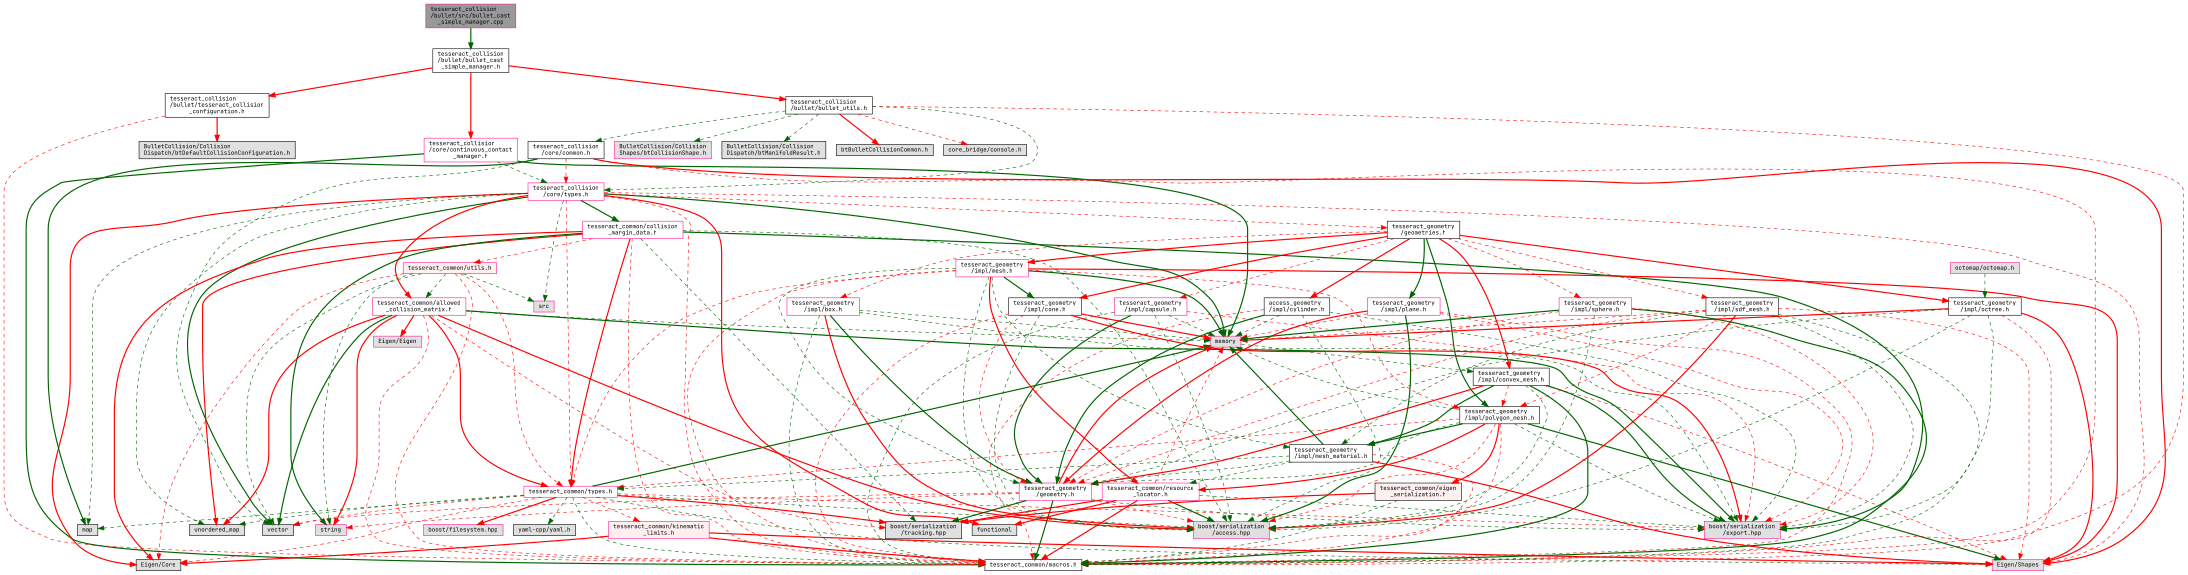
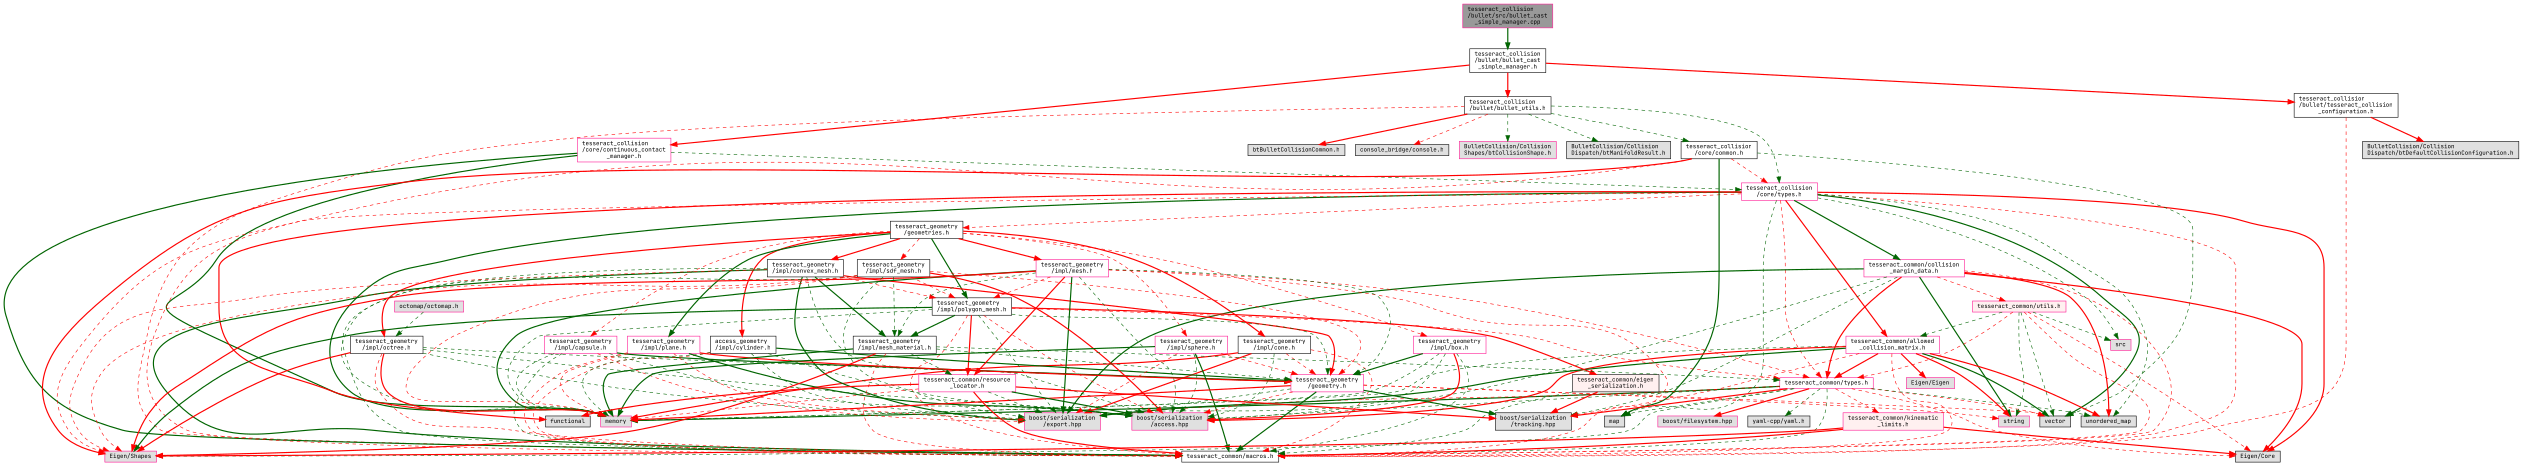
node "core_bridge/console.h": label "core_bridge/console.h" -> "console_bridge/console.h"
edge "tesseract_geometry /impl/mesh.h" -> "tesseract_geometry /impl/cone.h": now "tesseract_geometry /impl/mesh.h" -> "boost/serialization /export.hpp"
edge "memory" -> "tesseract_geometry /impl/convex_mesh.h": reversed
